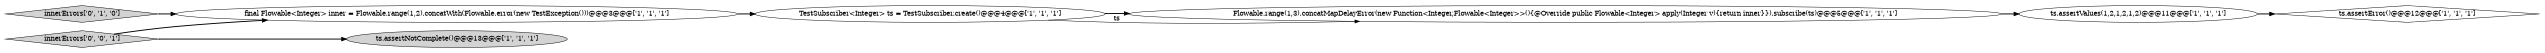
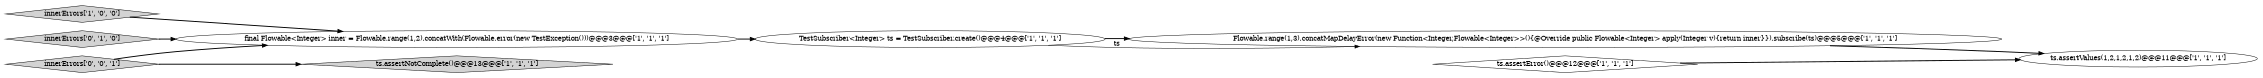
node "innerErrors['1', '0', '0']": added
edge "ts.assertValues(1,2,1,2,1,2)@@@11@@@['1', '1', '1']" -> "ts.assertError()@@@12@@@['1', '1', '1']": reversed
node "ts.assertNotComplete()@@@13@@@['1', '1', '1']": shape ellipse -> diamond
